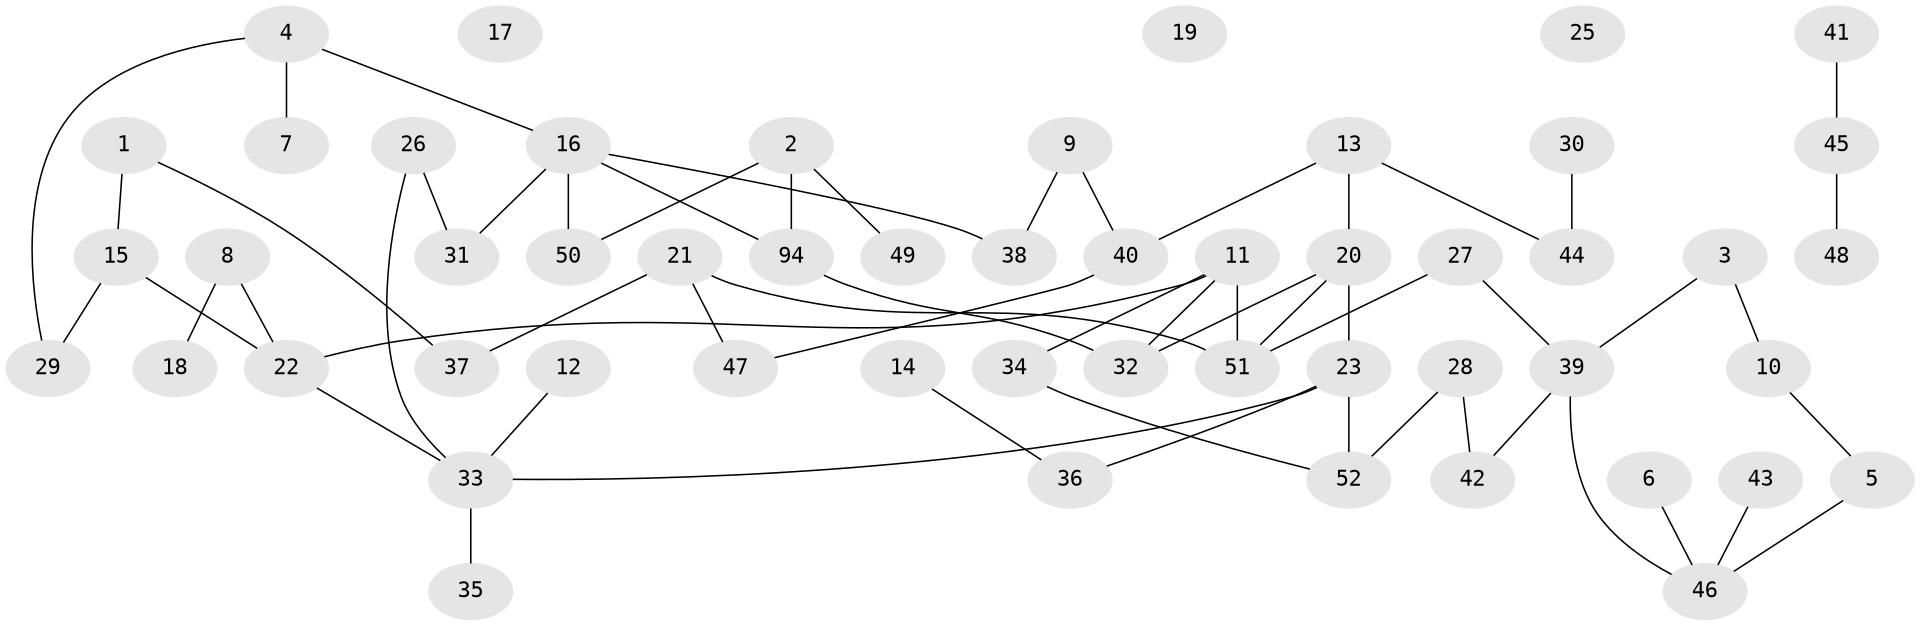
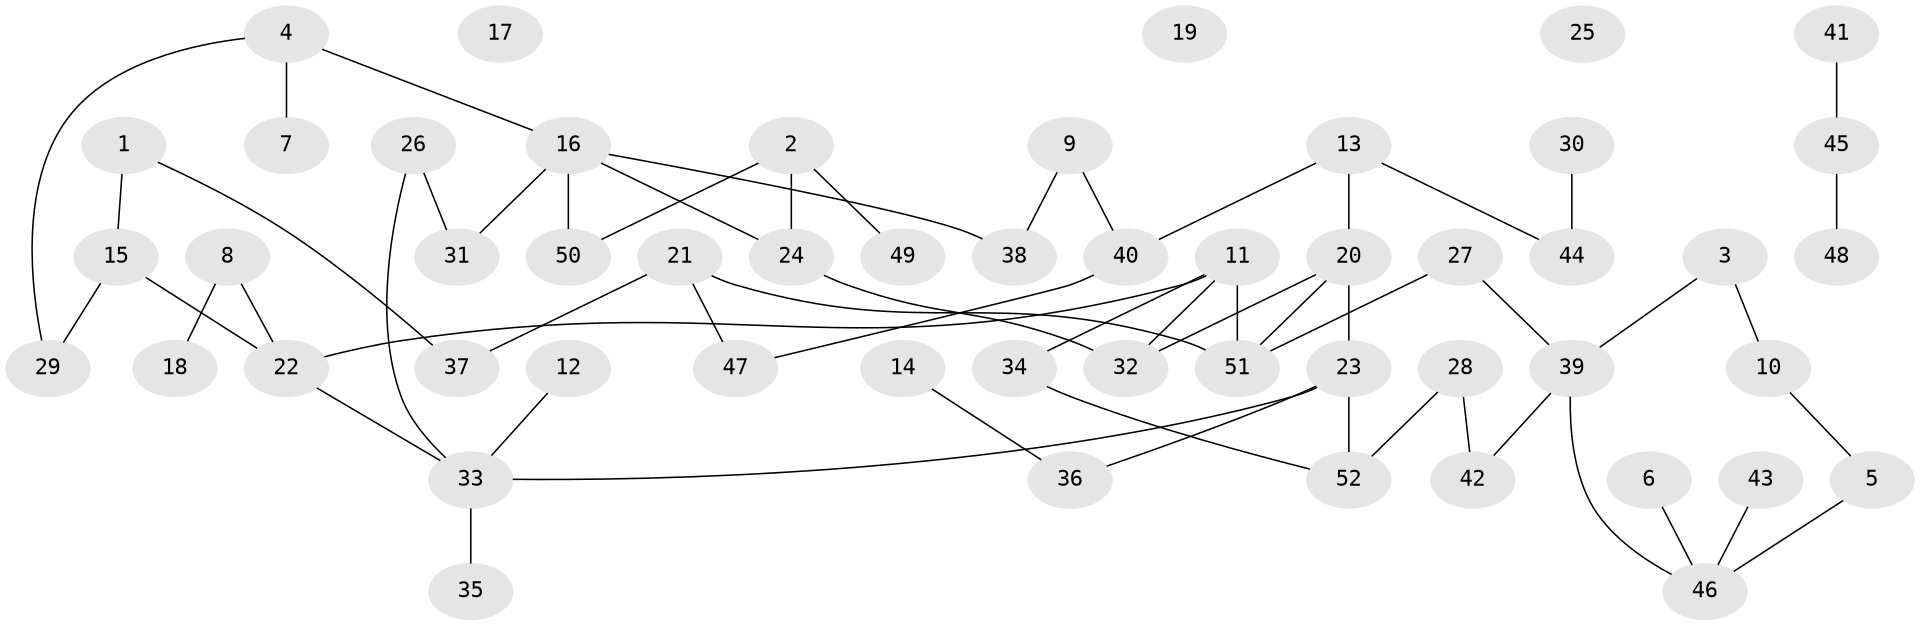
node "94": label "94" -> "24"
